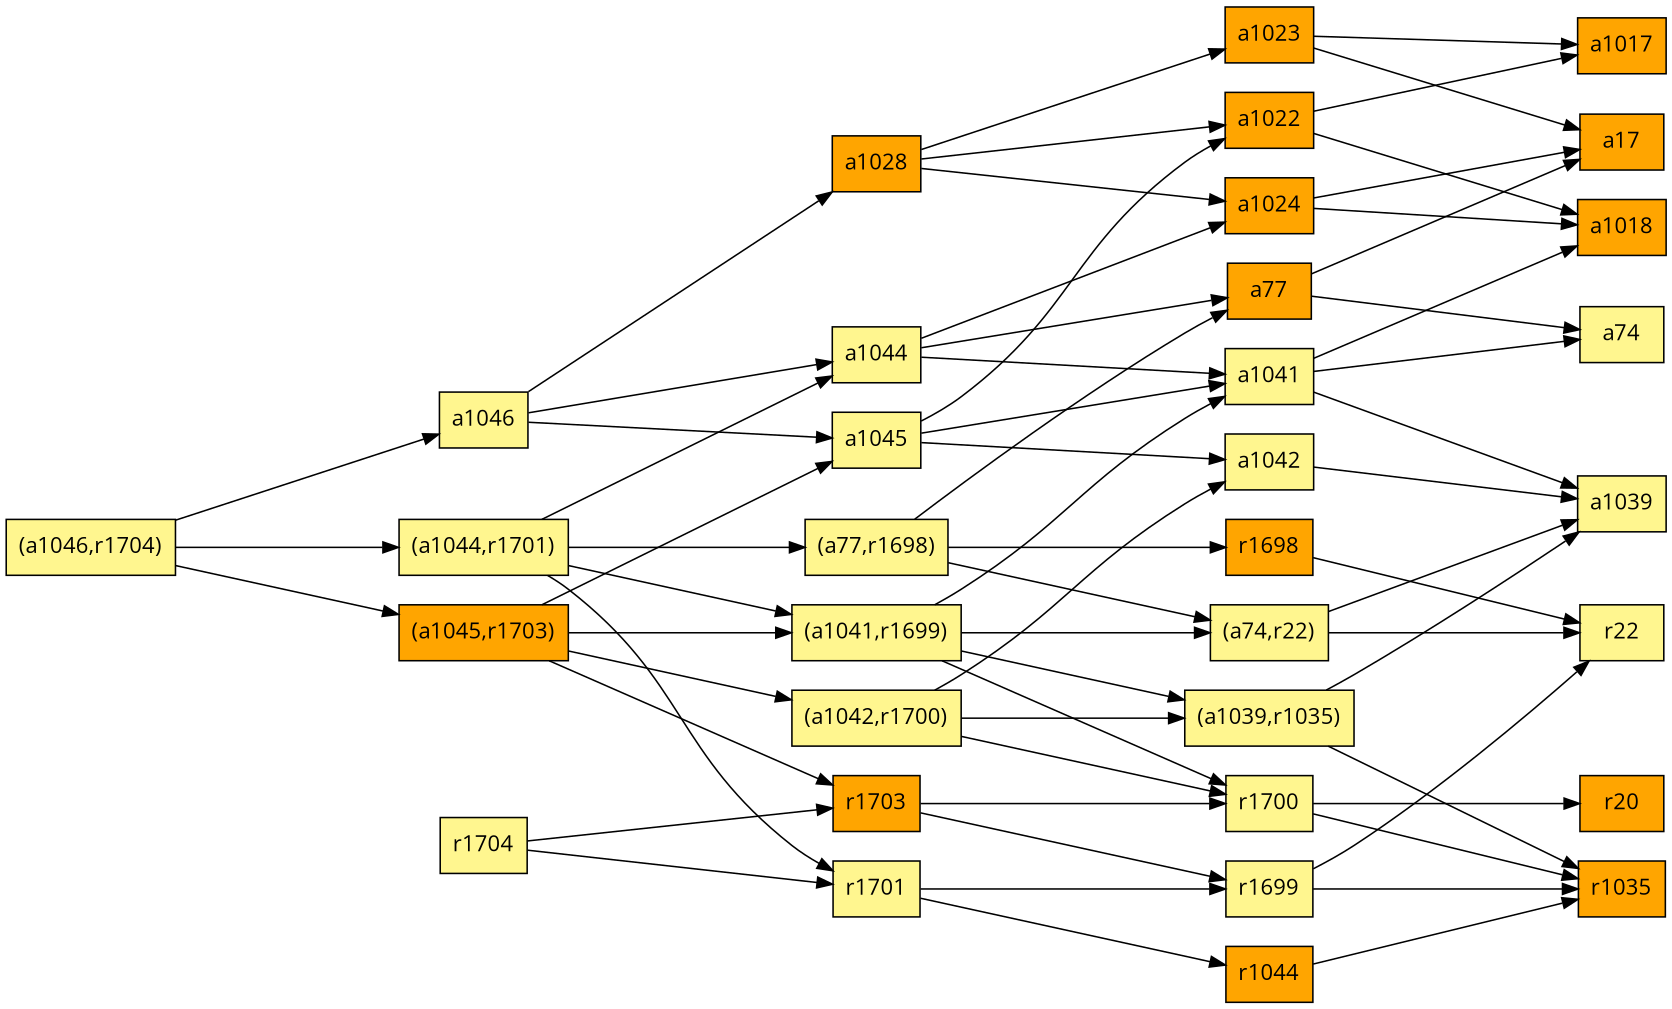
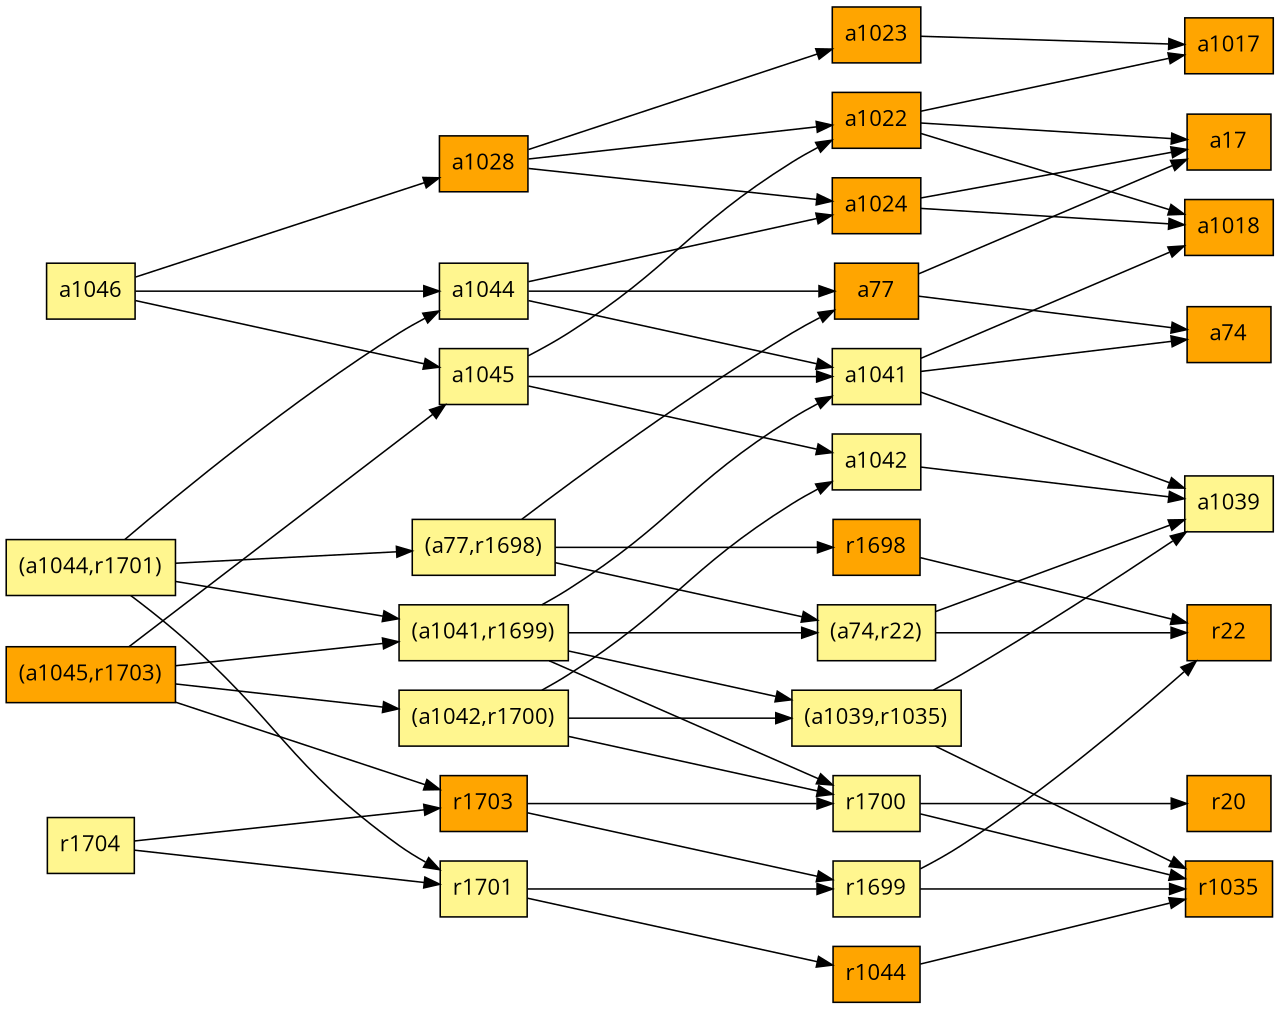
edge "a1023" -> "a17": now "a1022" -> "a17"
node "a74": fillcolor khaki1 -> orange
node "(a1046,r1704)": removed
node "r22": fillcolor khaki1 -> orange
